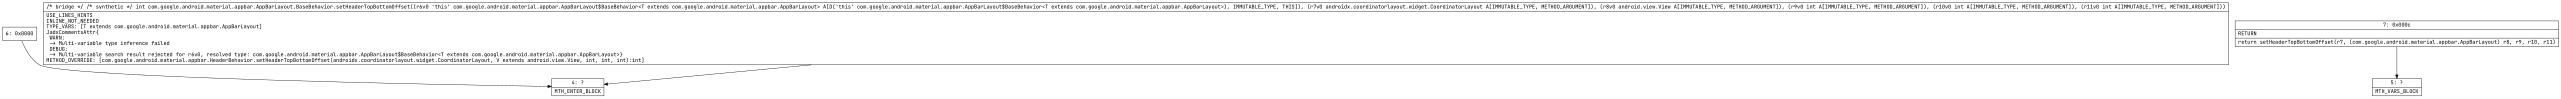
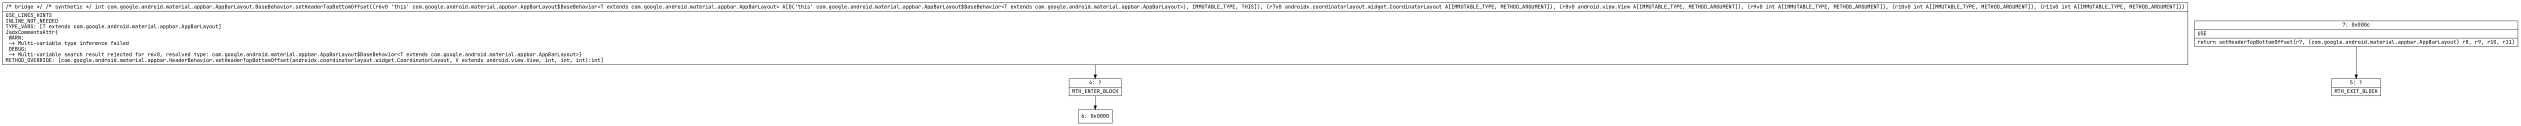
node "7: 0x000c": text "RETURN" -> "USE"
edge "6: 0x0000" -> "4: ?": reversed
node "5: ?": text "MTH_VARS_BLOCK" -> "MTH_EXIT_BLOCK"
